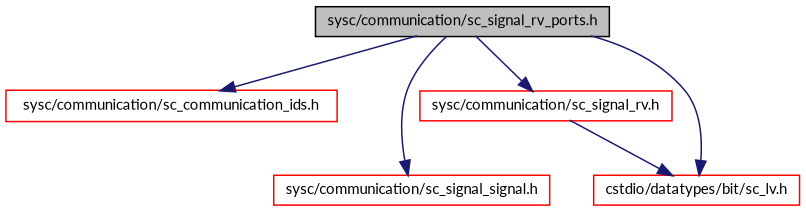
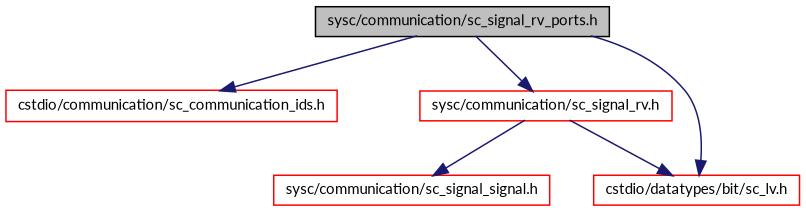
edge "sysc/communication/sc_signal_rv_ports.h" -> "sysc/communication/sc_signal_signal.h": now "sysc/communication/sc_signal_rv.h" -> "sysc/communication/sc_signal_signal.h"
node "sysc/communication/sc_communication_ids.h": label "sysc/communication/sc_communication_ids.h" -> "cstdio/communication/sc_communication_ids.h"
